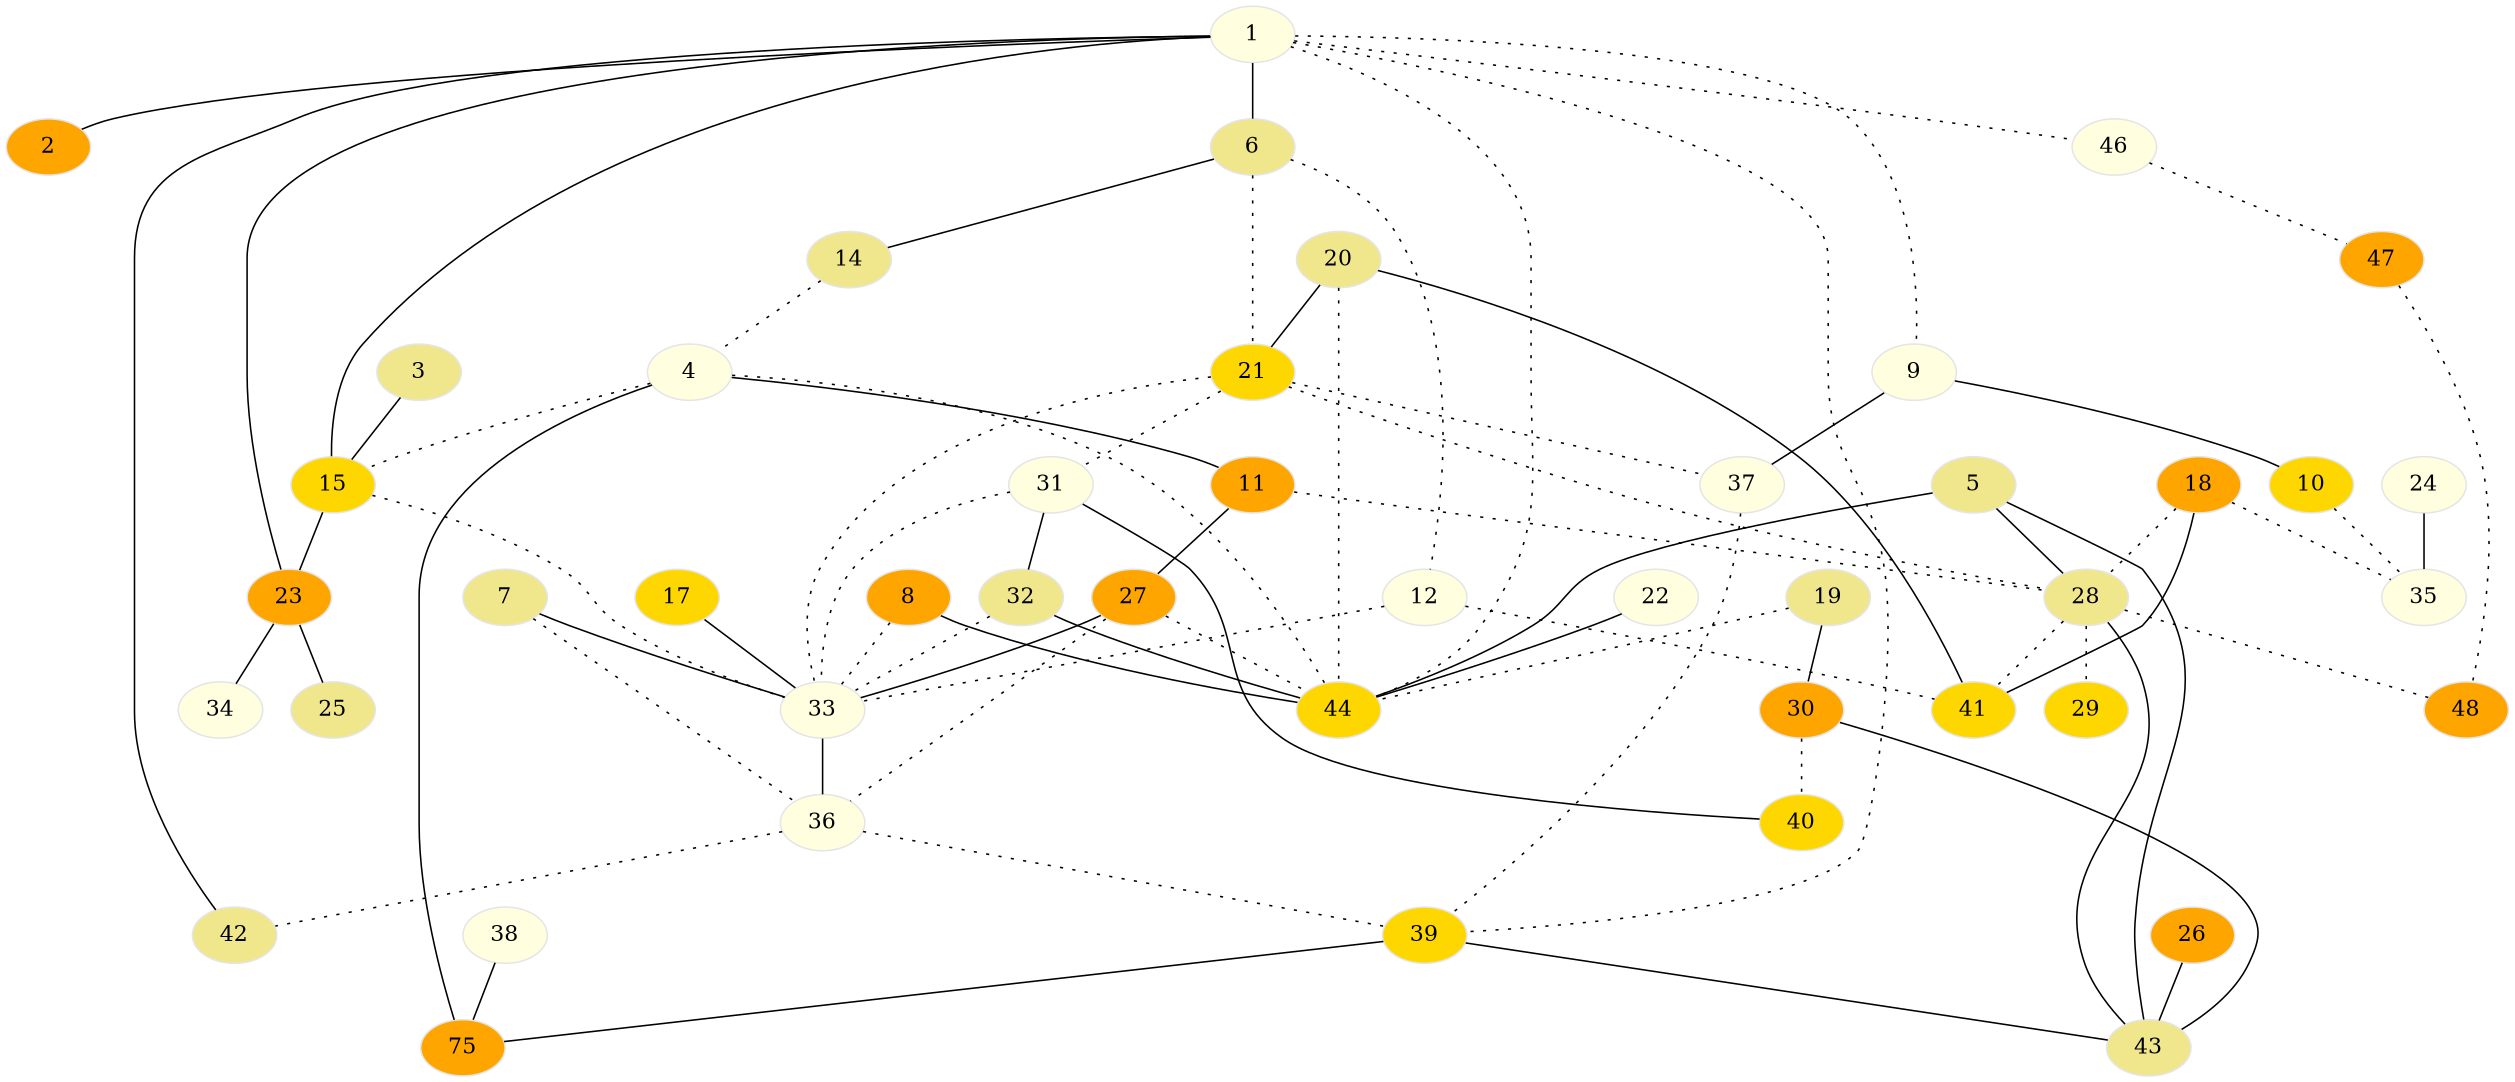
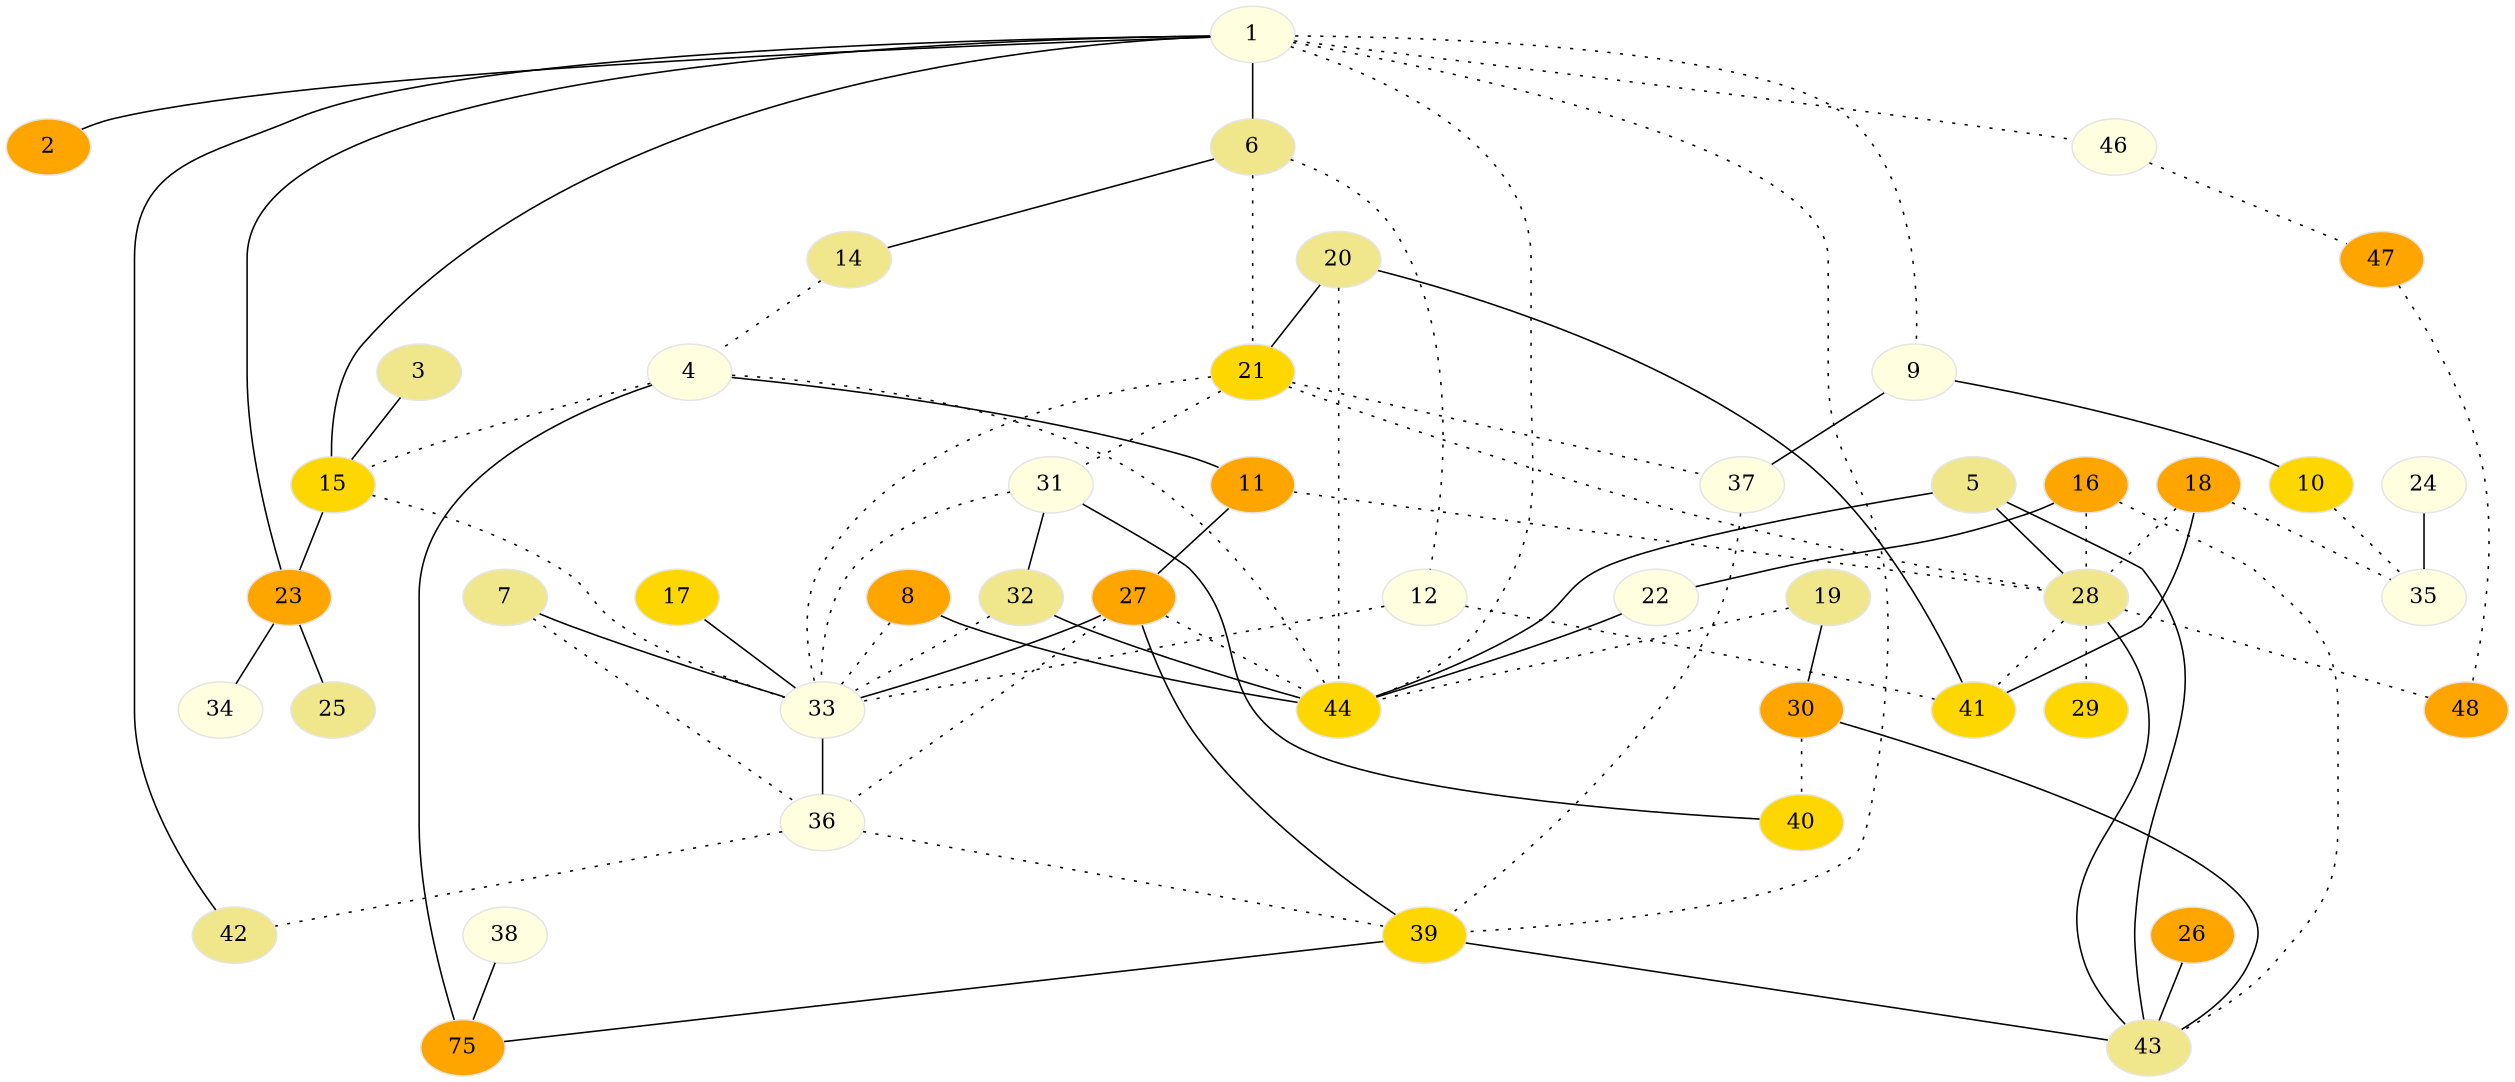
node "16": added
edge "27" -- "39": added
